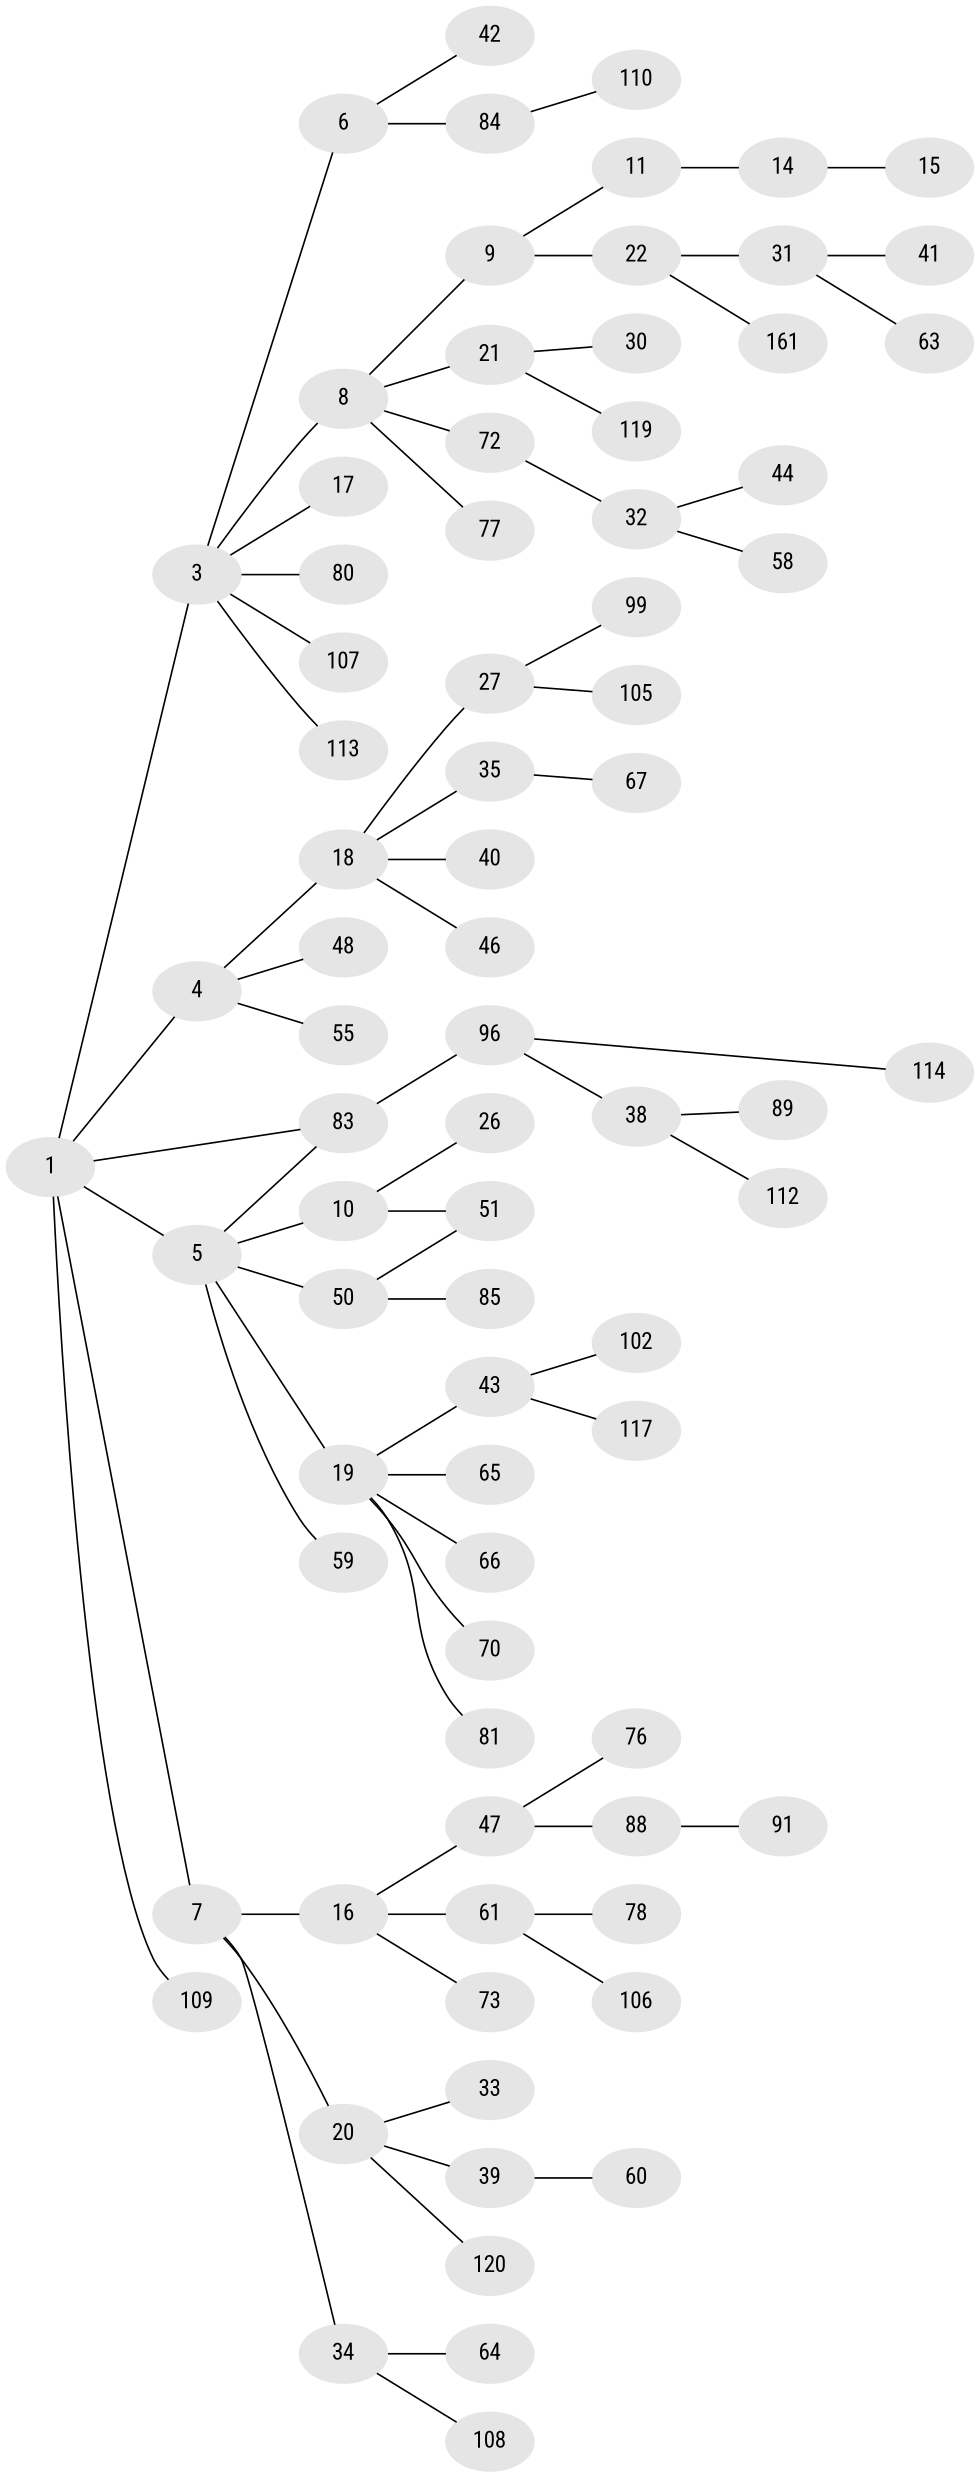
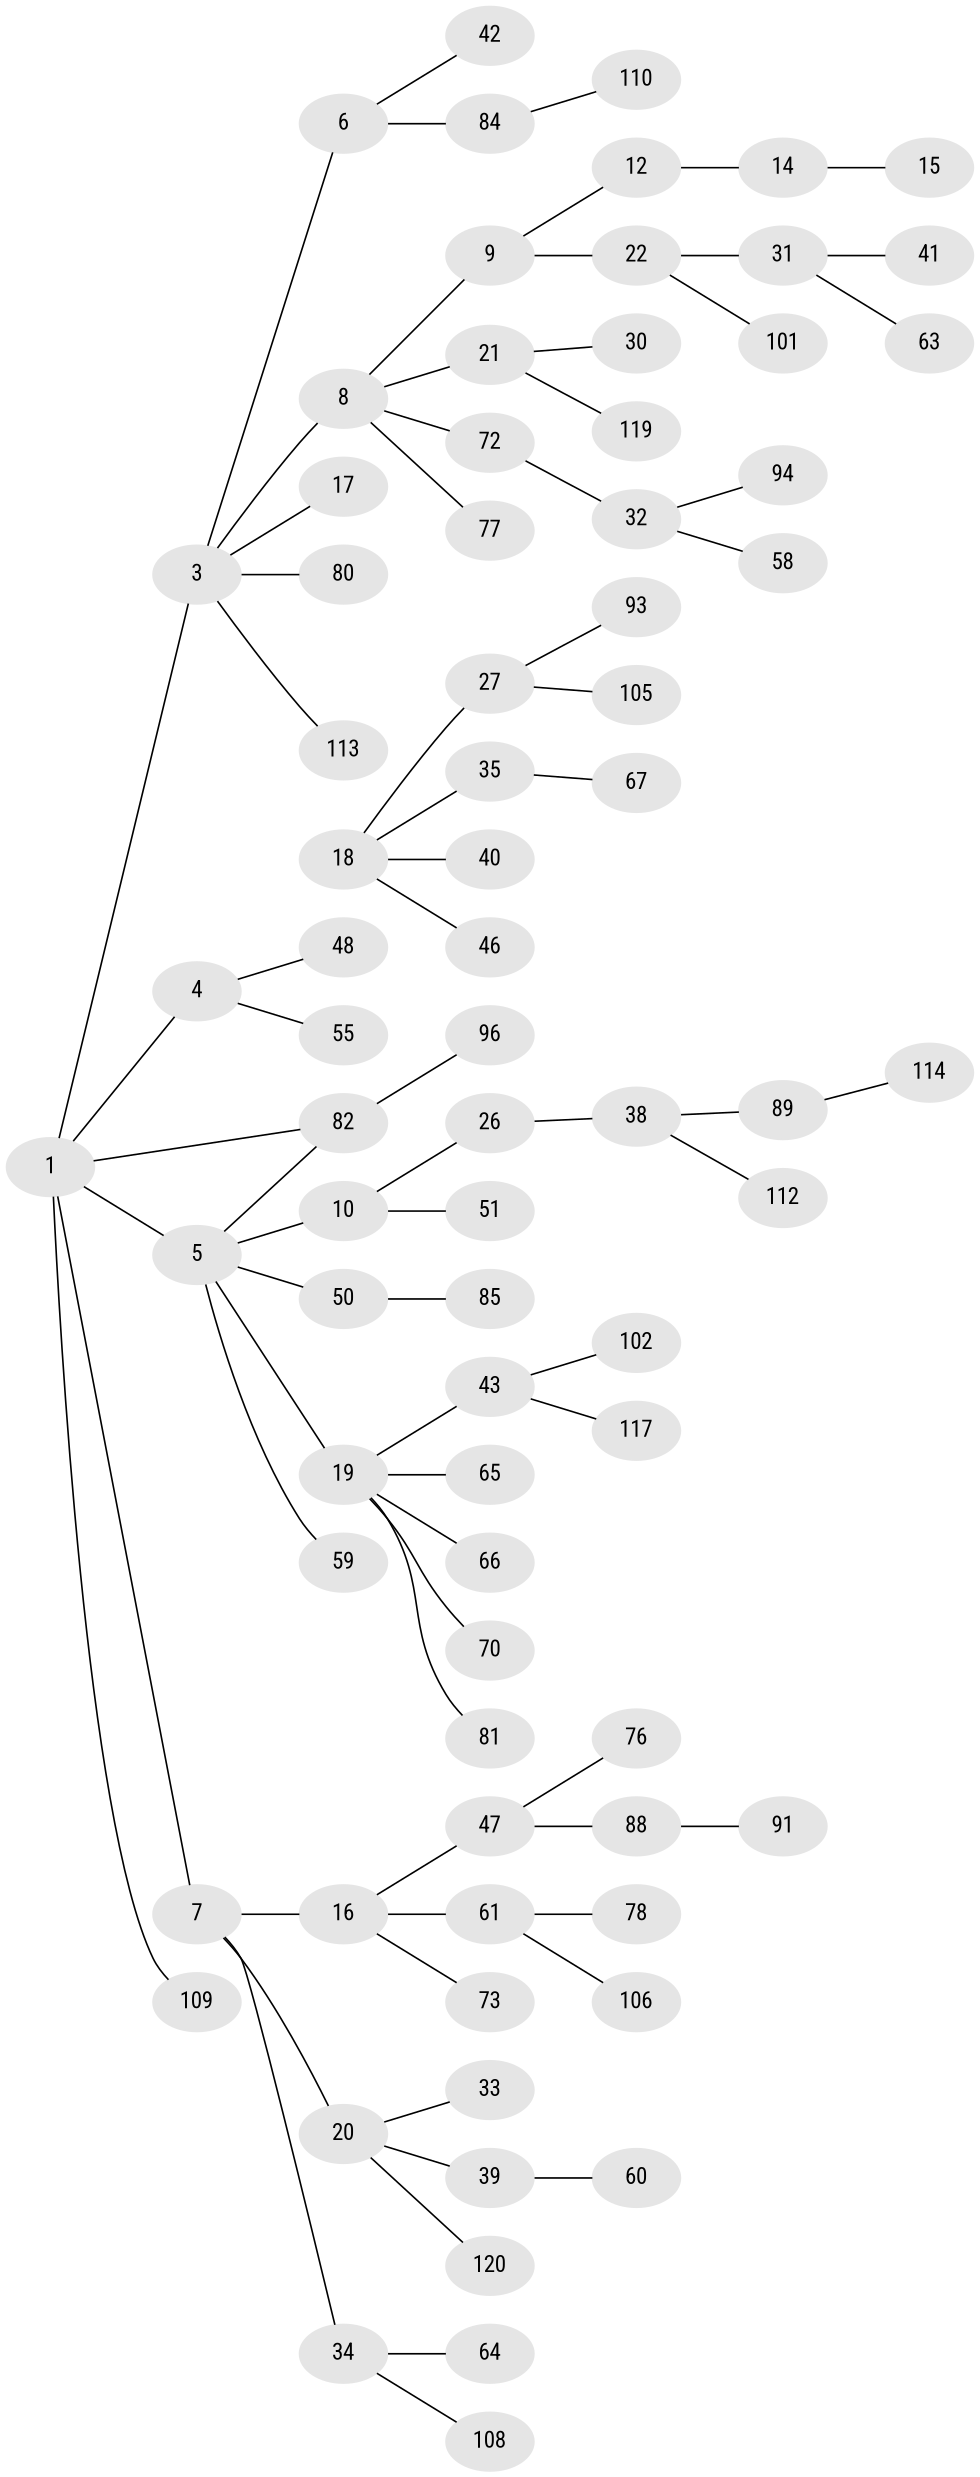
node "11": label "11" -> "12"
node "161": label "161" -> "101"
node "44": label "44" -> "94"
node "99": label "99" -> "93"
node "107": removed
edge "18" -- "4": removed
edge "96" -- "114": now "89" -- "114"
edge "96" -- "38": now "26" -- "38"
node "83": label "83" -> "82"
edge "51" -- "50": removed
